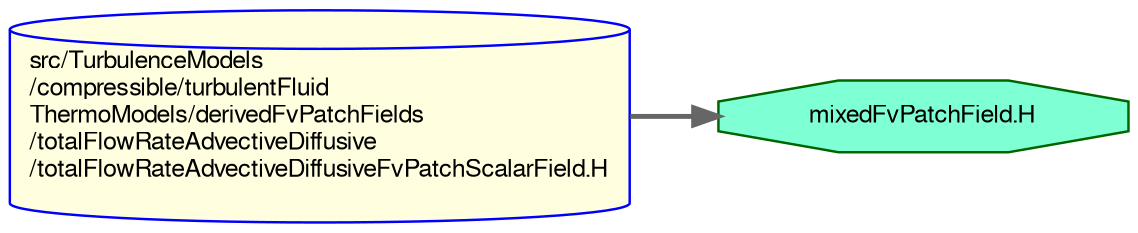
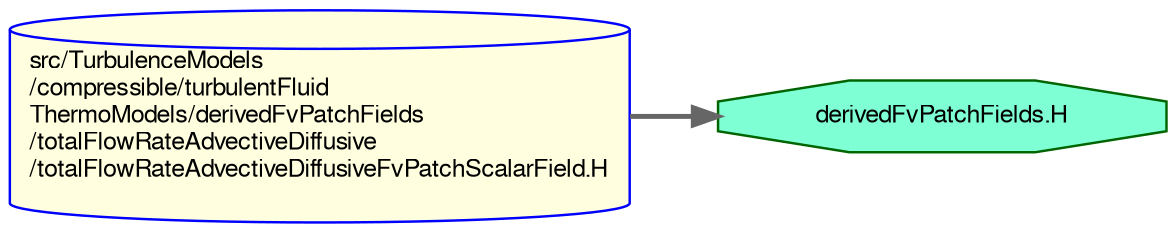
node "mixedFvPatchField.H": label "mixedFvPatchField.H" -> "derivedFvPatchFields.H"
